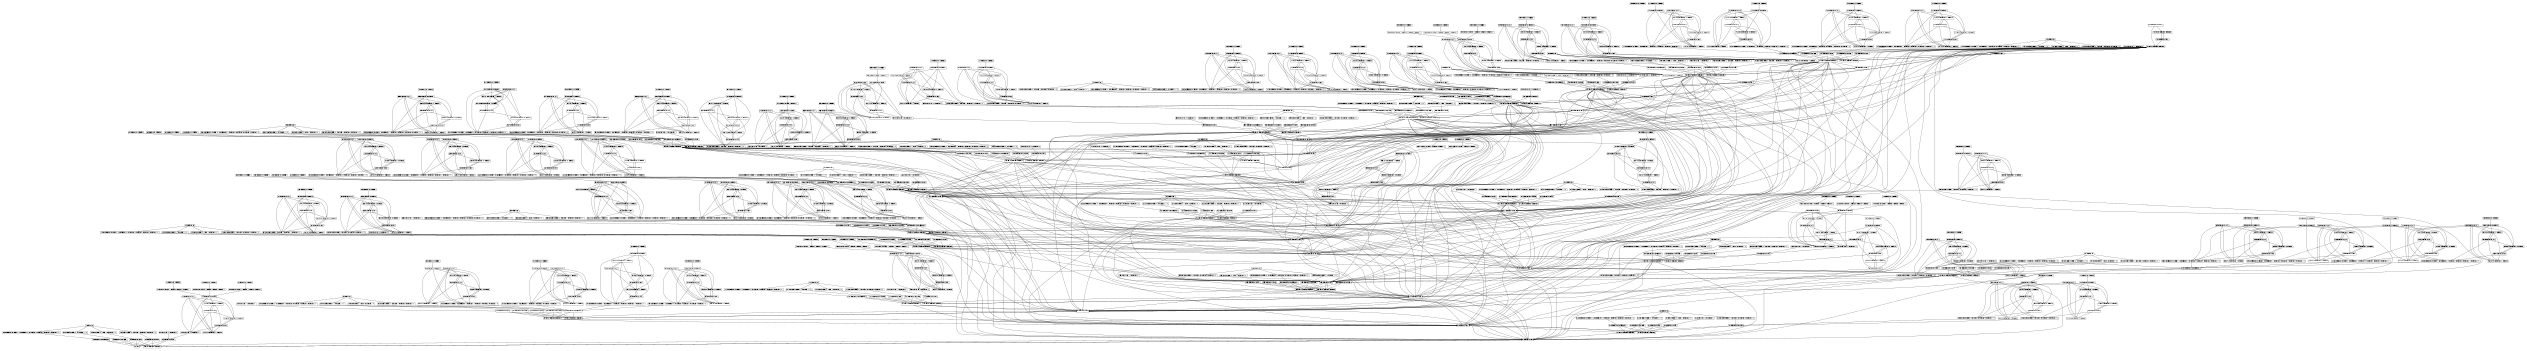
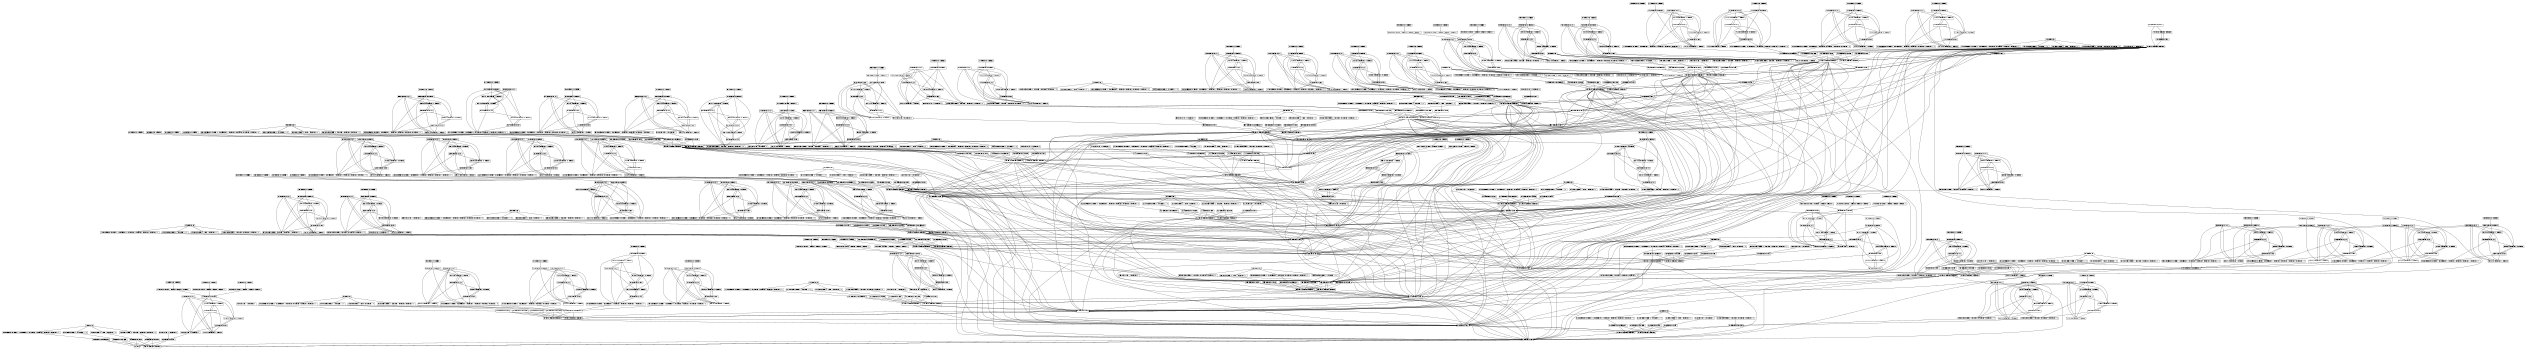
node "628 statement ::= operand .": label "628 statement ::= operand ." -> "628 statement ::= assign ."
node "547 sphere ::= expression . '-'  operand": label "547 sphere ::= expression . '-'  operand" -> "547 sub ::= expression . '-'  operand"
